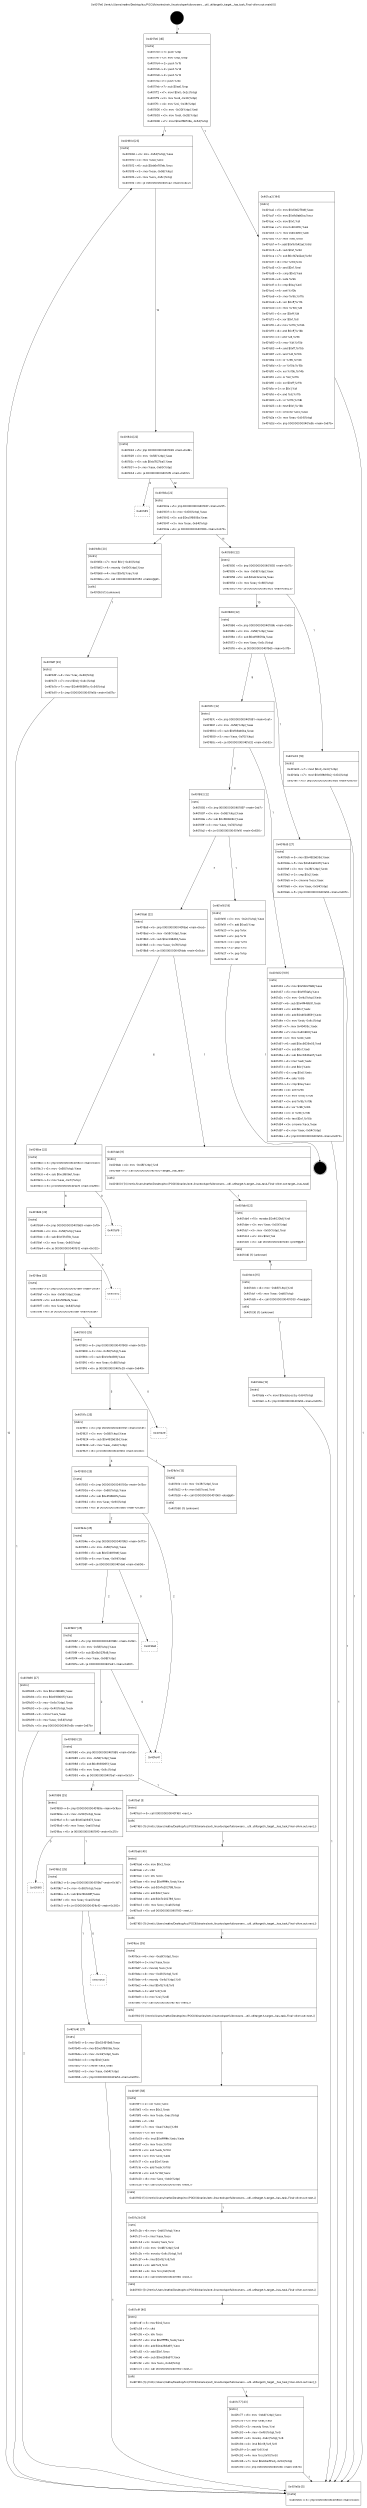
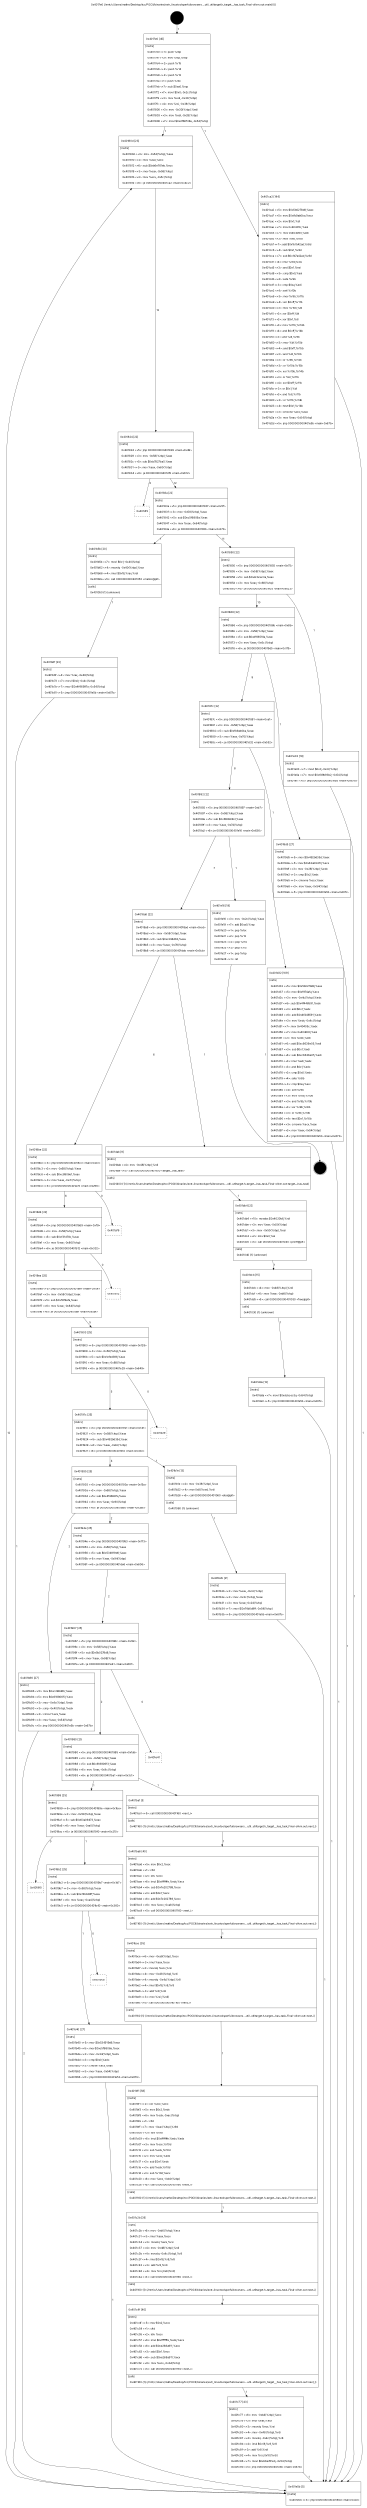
edge "0x401dcb [15]" -> "0x401db4 [23]": reversed
node "0x401b2b [21]": added
edge "0x401935 [25]" -> "0x401e41": now "0x401935 [25]" -> "0x401b86 [27]"
node "0x401de6": removed
